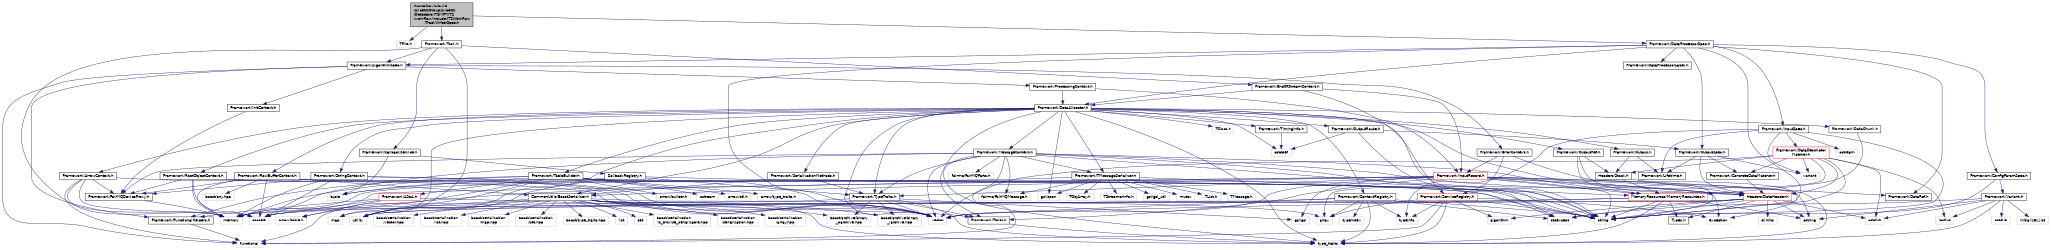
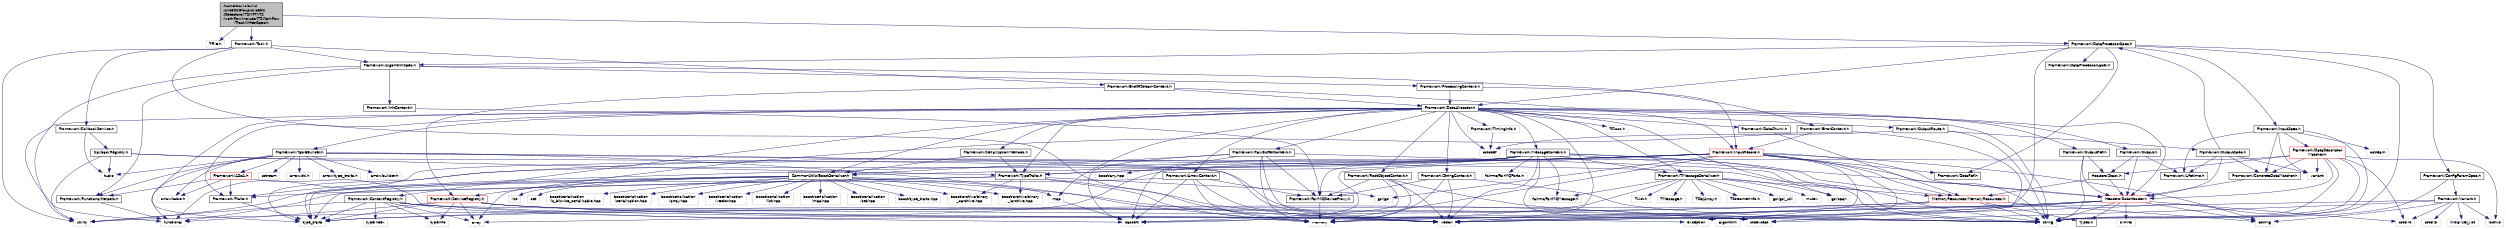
edge "Framework/DataProcessorSpec.h" -> "Framework/OutputSpec.h": reversed
node "Framework/TimingInfo.h": color black -> grey75
edge "Framework/InputSpec.h" -> "typeinfo": now "Framework/InputSpec.h" -> "Framework/ConcreteDataMatcher.h"
edge "Framework/Output.h" -> "Headers/DataHeader.h": added
edge "Framework/StringContext.h" -> "cassert": now "map" -> "cassert"
